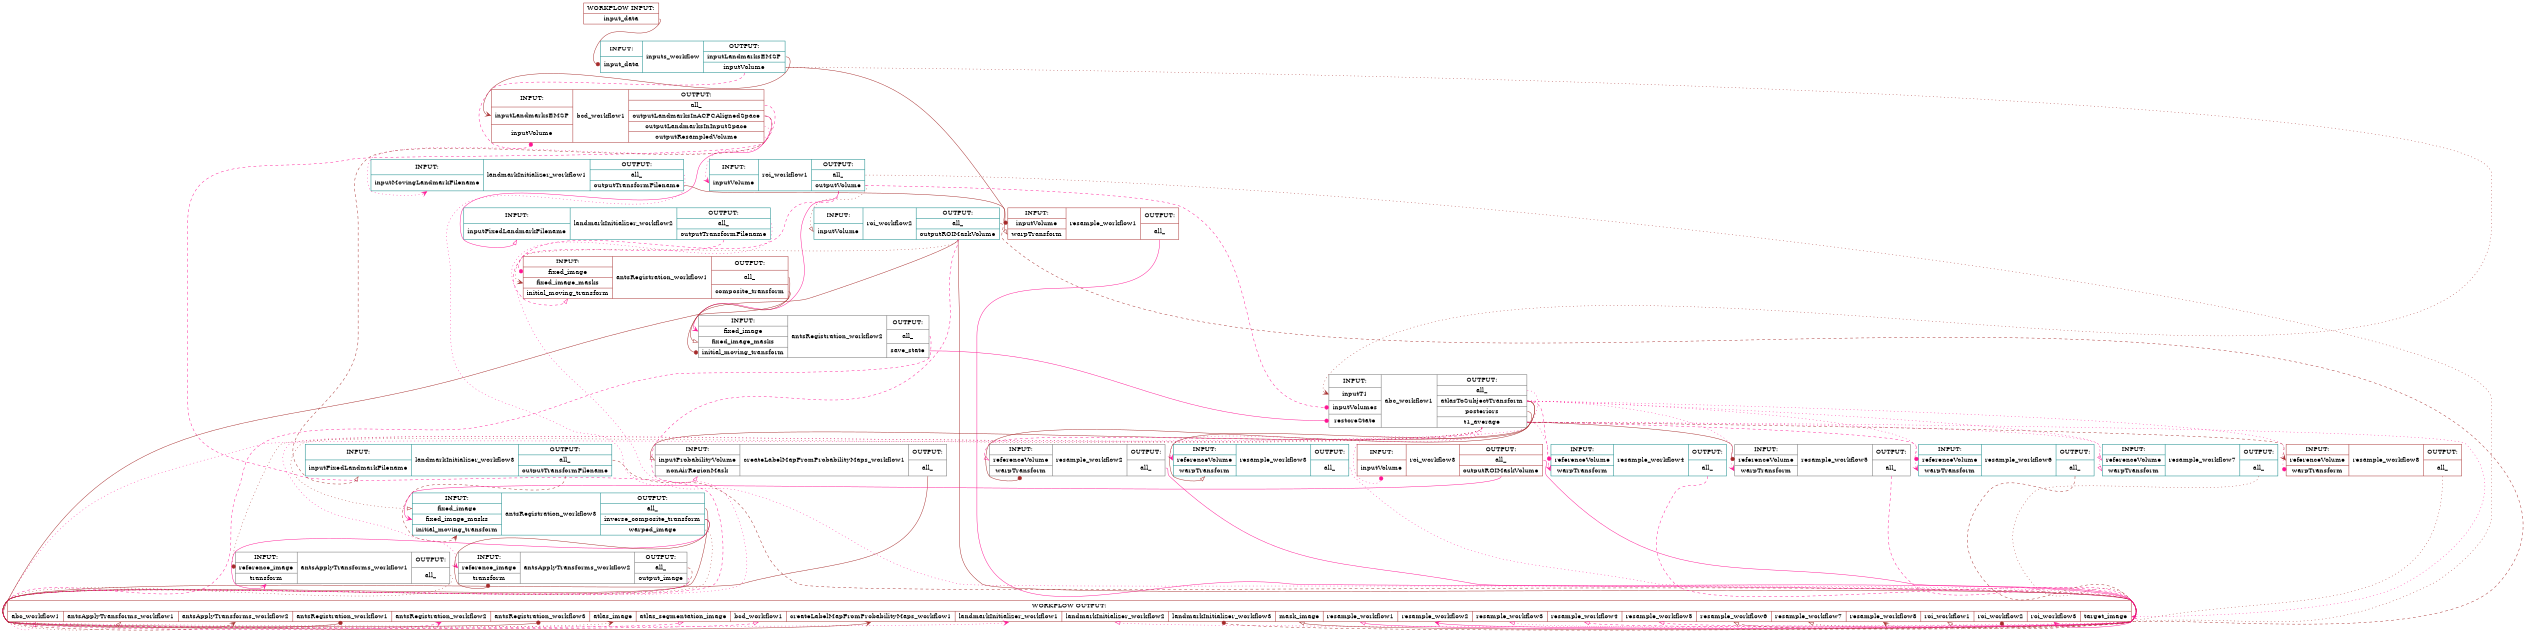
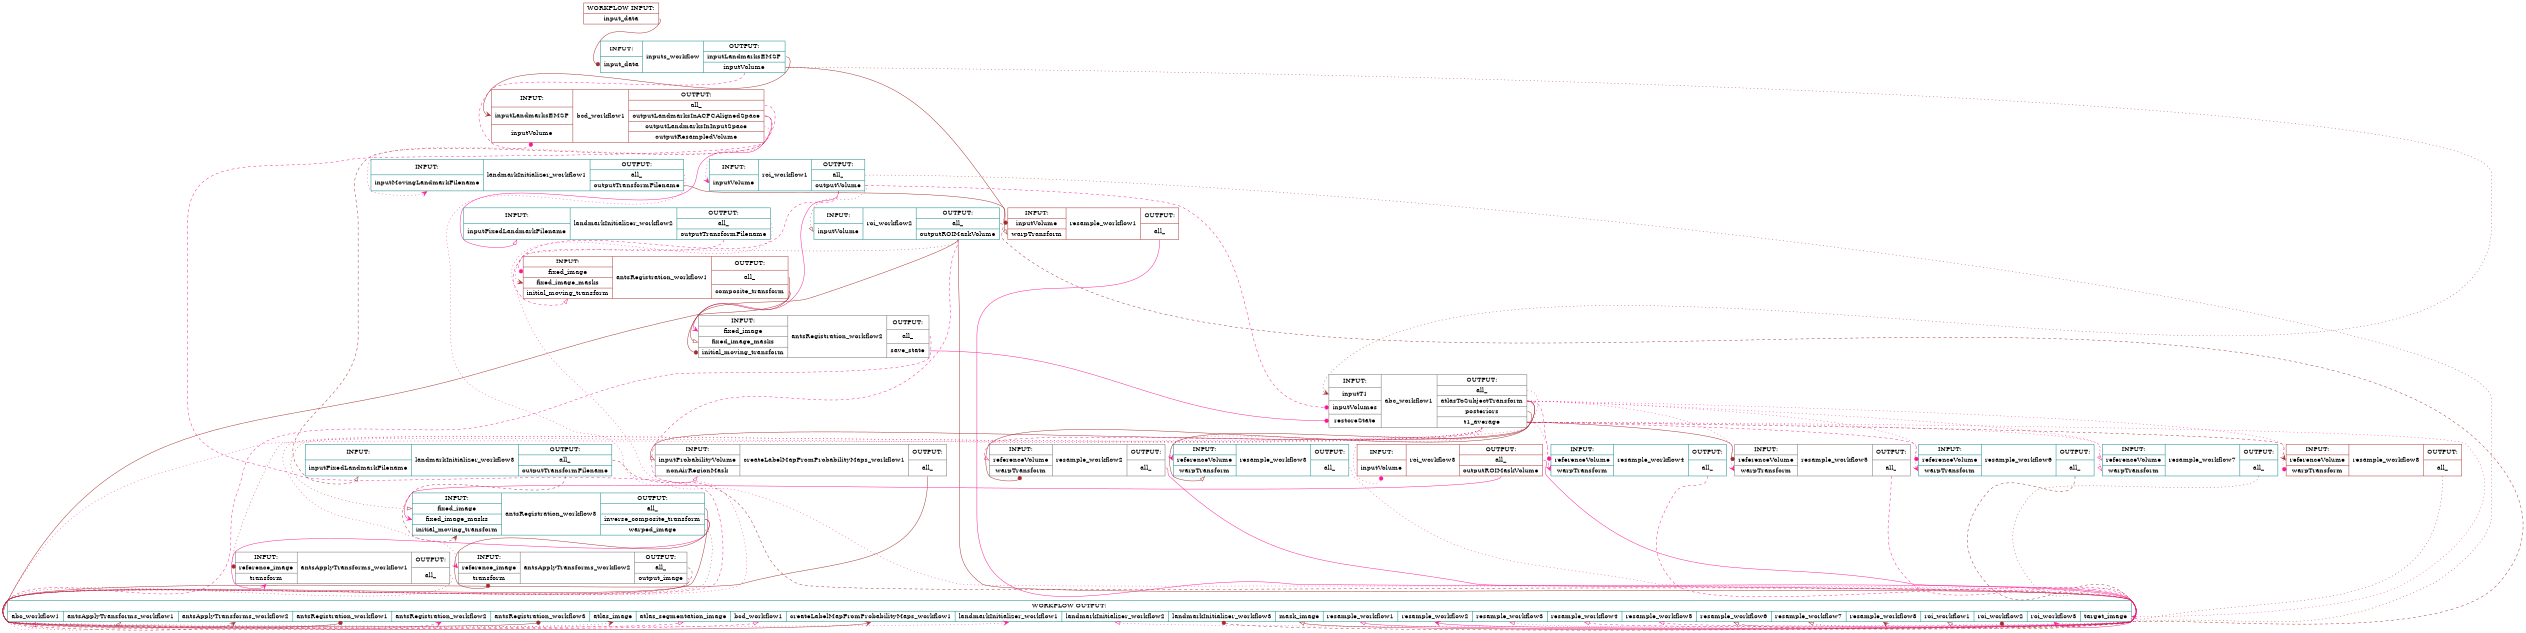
node "WORKFLOW OUTPUT:": color brown -> teal
